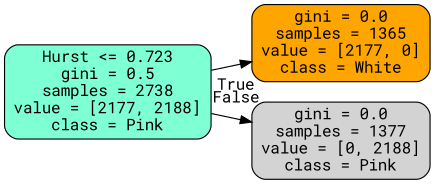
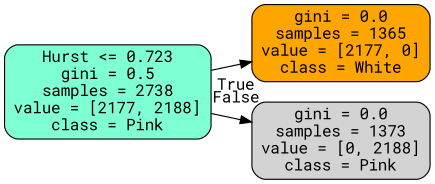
node "gini = 0.0 samples = 1377 value = [0, 2188] class = Pink": label "gini = 0.0 samples = 1377 value = [0, 2188] class = Pink" -> "gini = 0.0 samples = 1373 value = [0, 2188] class = Pink"
